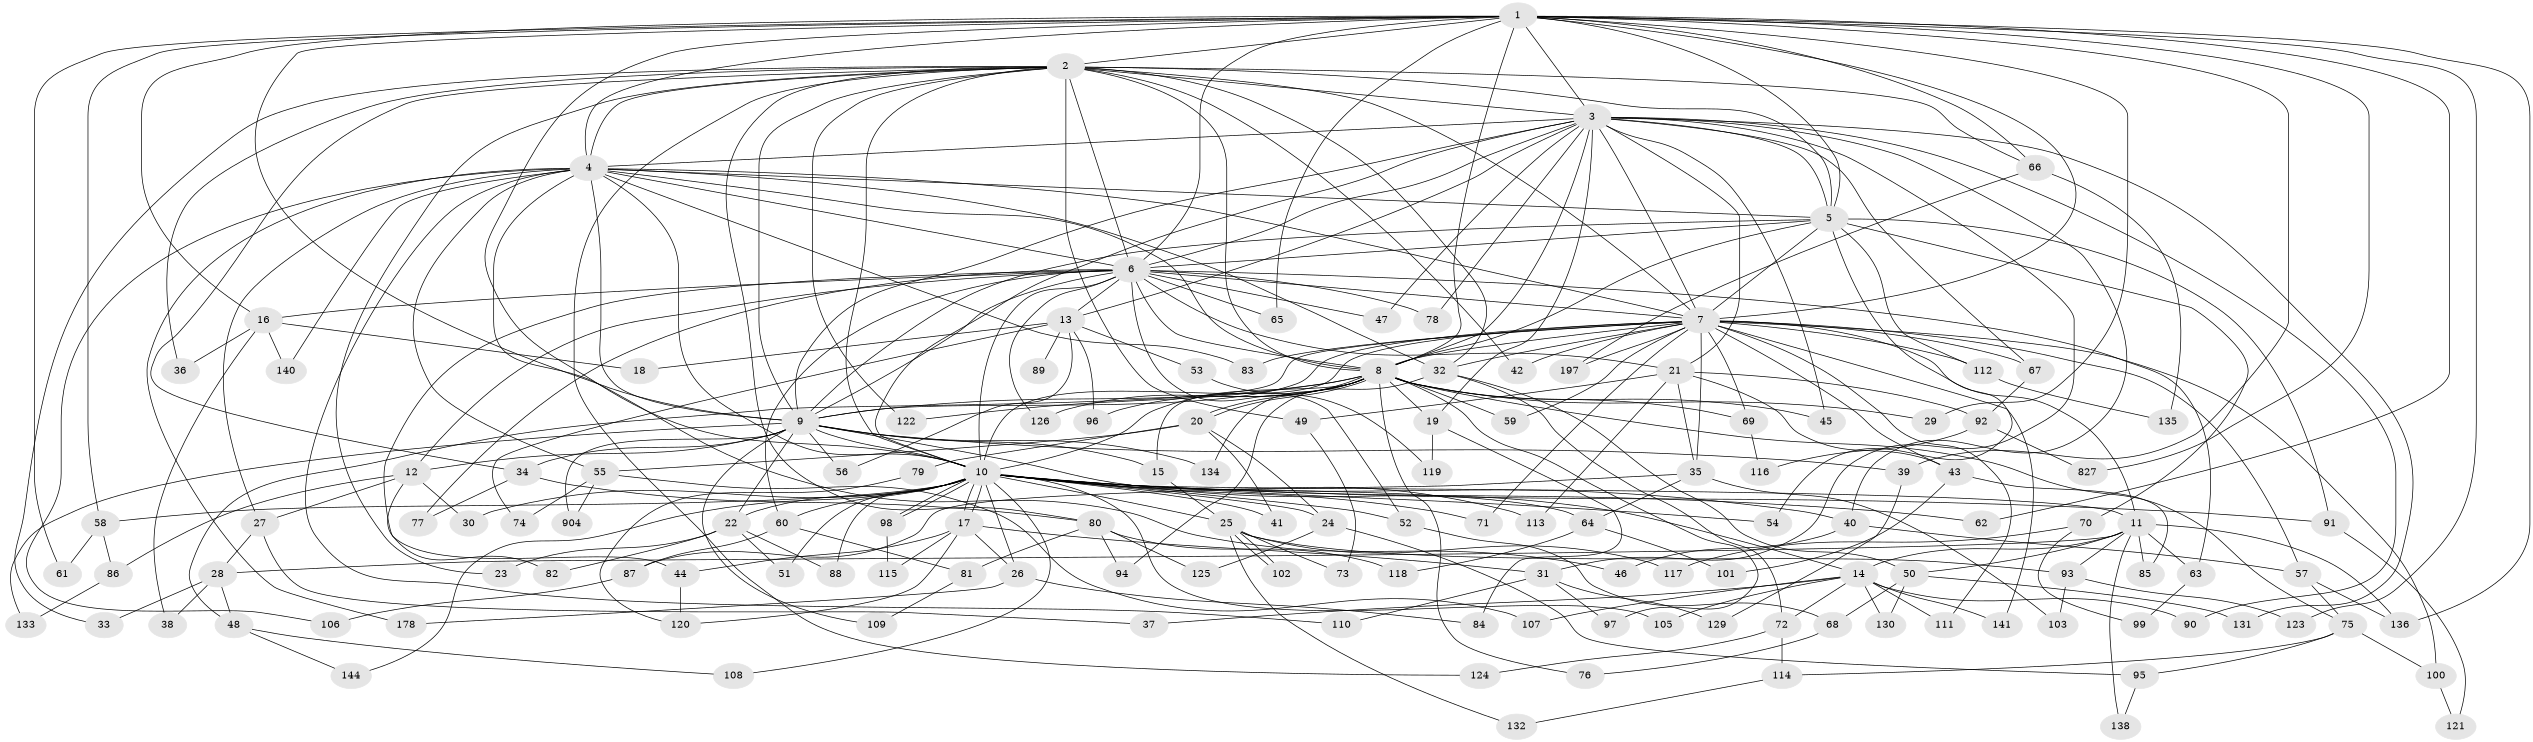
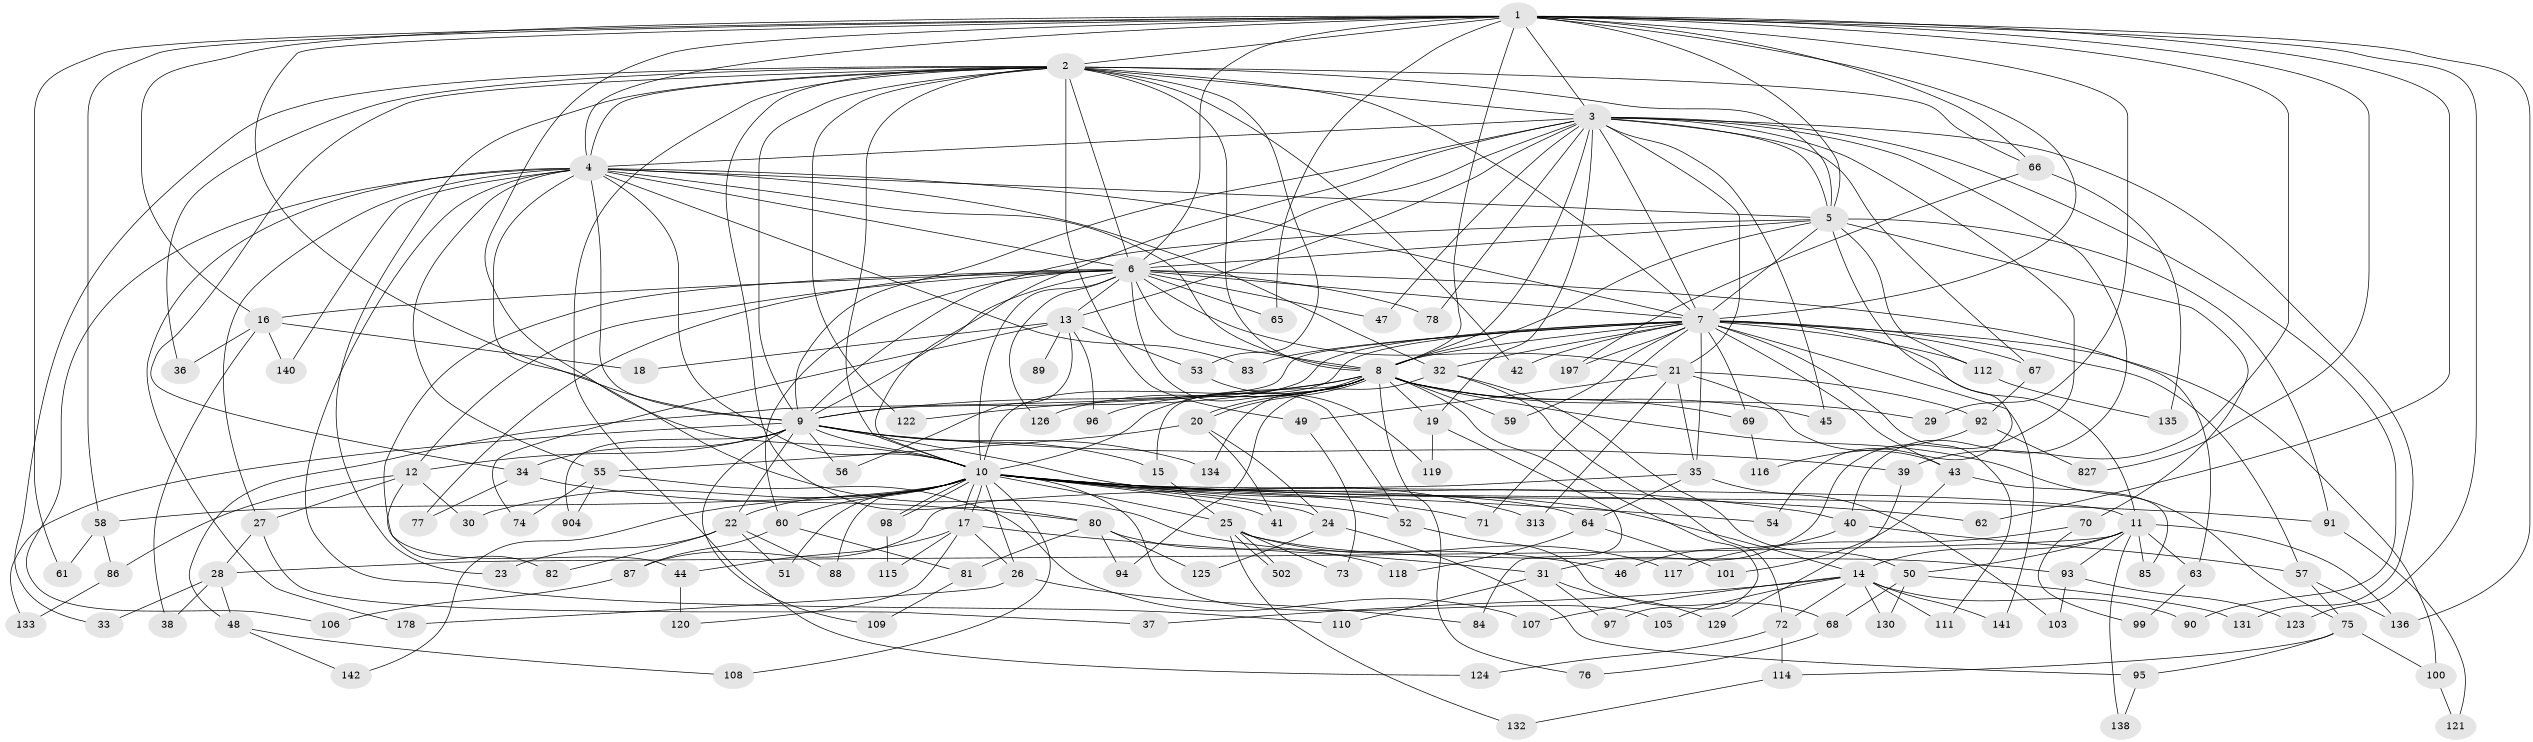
edge "2" -- "32": now "2" -- "53"
node "79": removed
node "113": label "113" -> "313"
node "102": label "102" -> "502"
node "144": label "144" -> "142"
